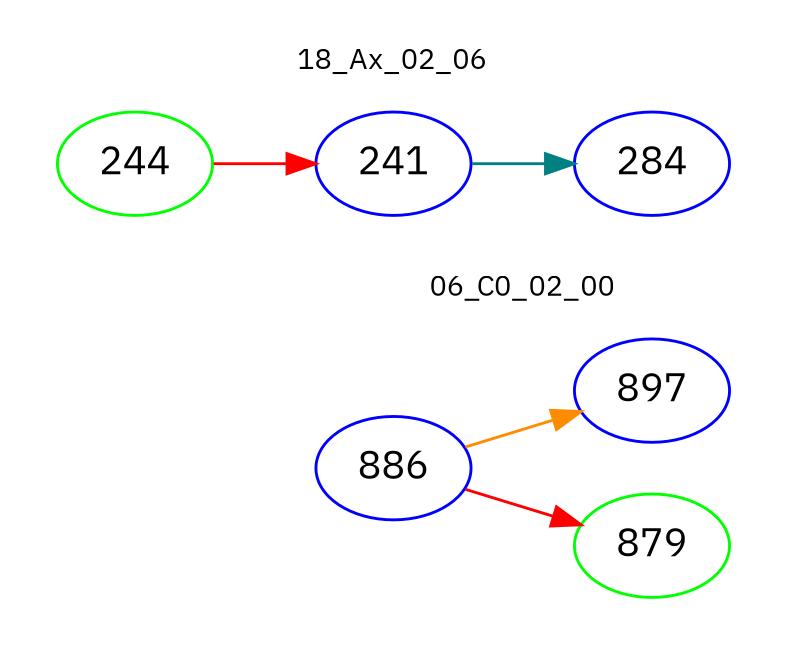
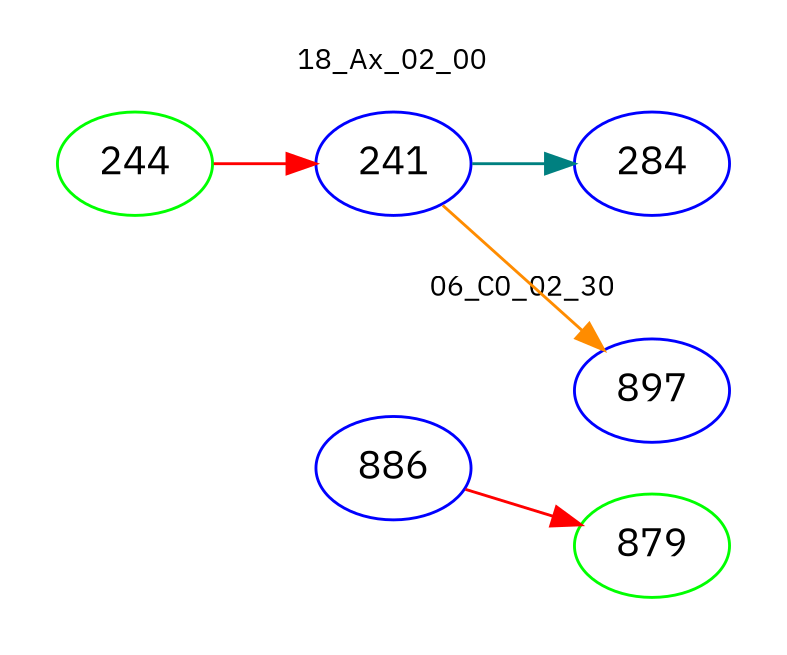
cluster "18_Ax_02_06": label "18_Ax_02_06" -> "18_Ax_02_00"
cluster "06_C0_02_00": label "06_C0_02_00" -> "06_C0_02_30"
edge "886" -> "897": now "241" -> "897"
